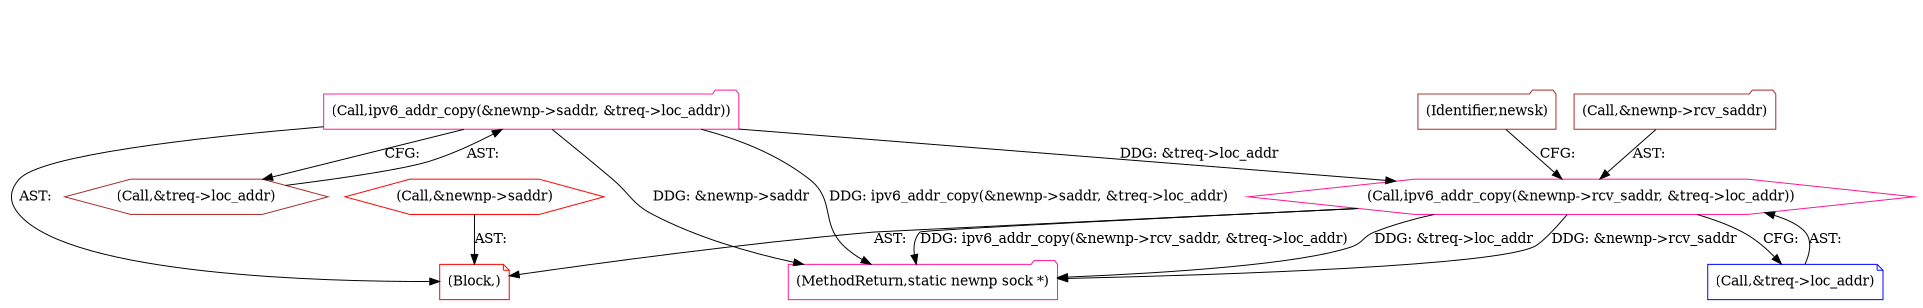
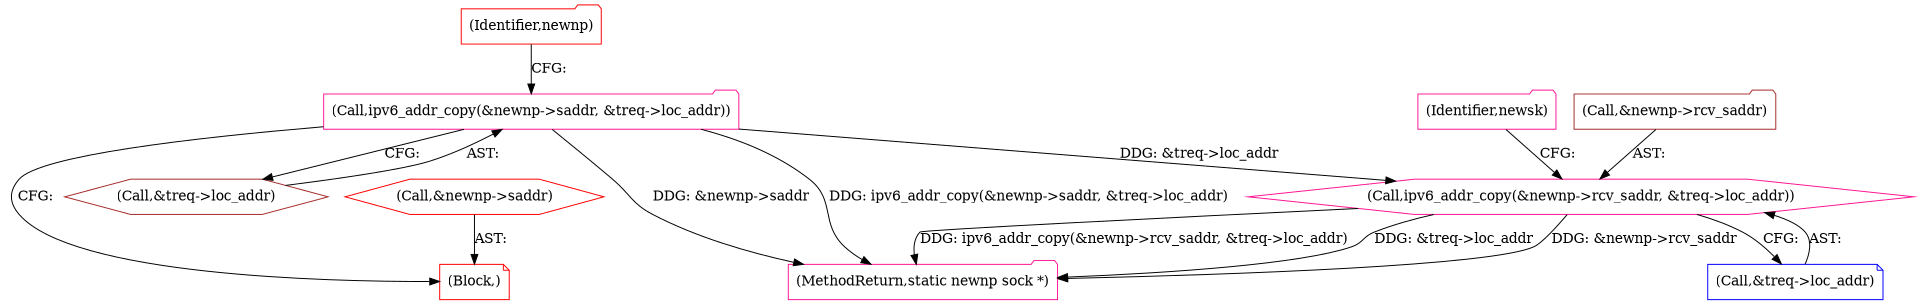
node "(Identifier,newnp)": added
node "(Identifier,newsk)": color brown -> deeppink
edge "(Call,ipv6_addr_copy(&newnp->saddr, &treq->loc_addr))" -> "(Block,)": label "AST: " -> "CFG: "
edge "(Call,ipv6_addr_copy(&newnp->rcv_saddr, &treq->loc_addr))" -> "(Block,)": removed, label "AST:"
